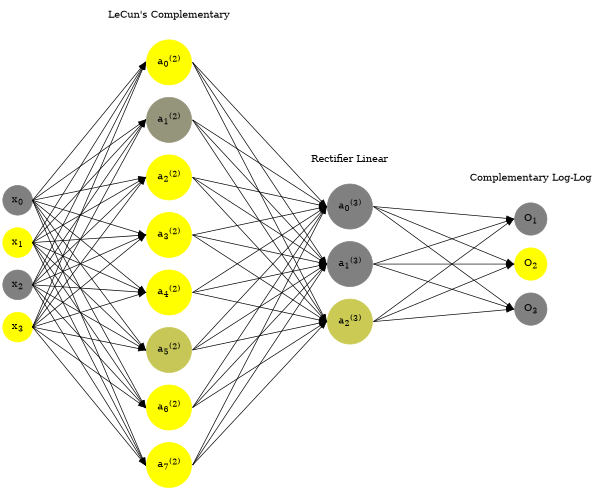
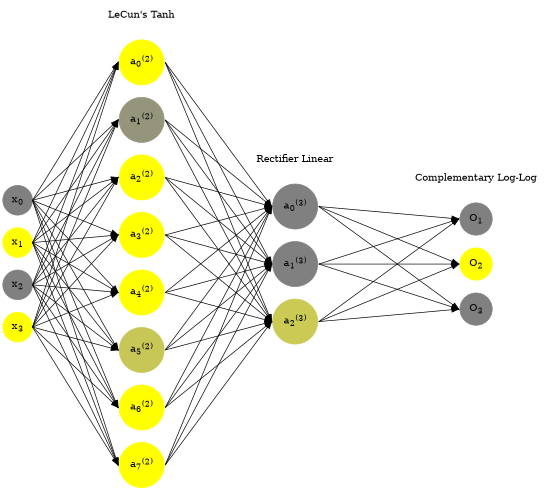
node "LeCun's Complementary": label "LeCun's Complementary" -> "LeCun's Tanh"
